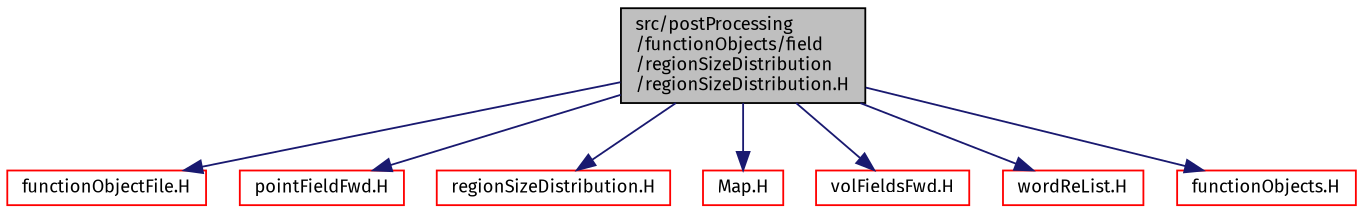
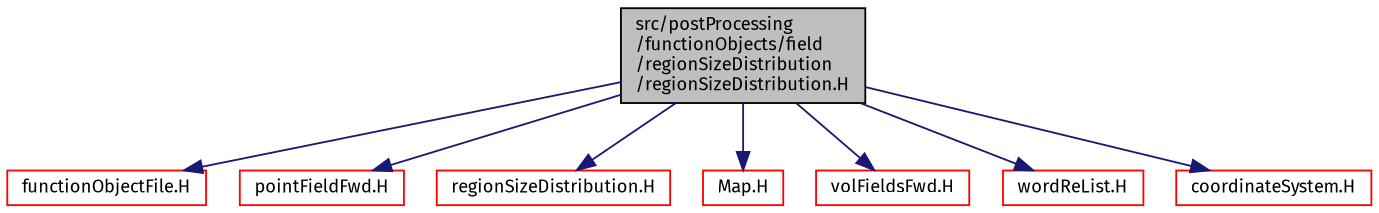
node "functionObjects.H": label "functionObjects.H" -> "coordinateSystem.H"
